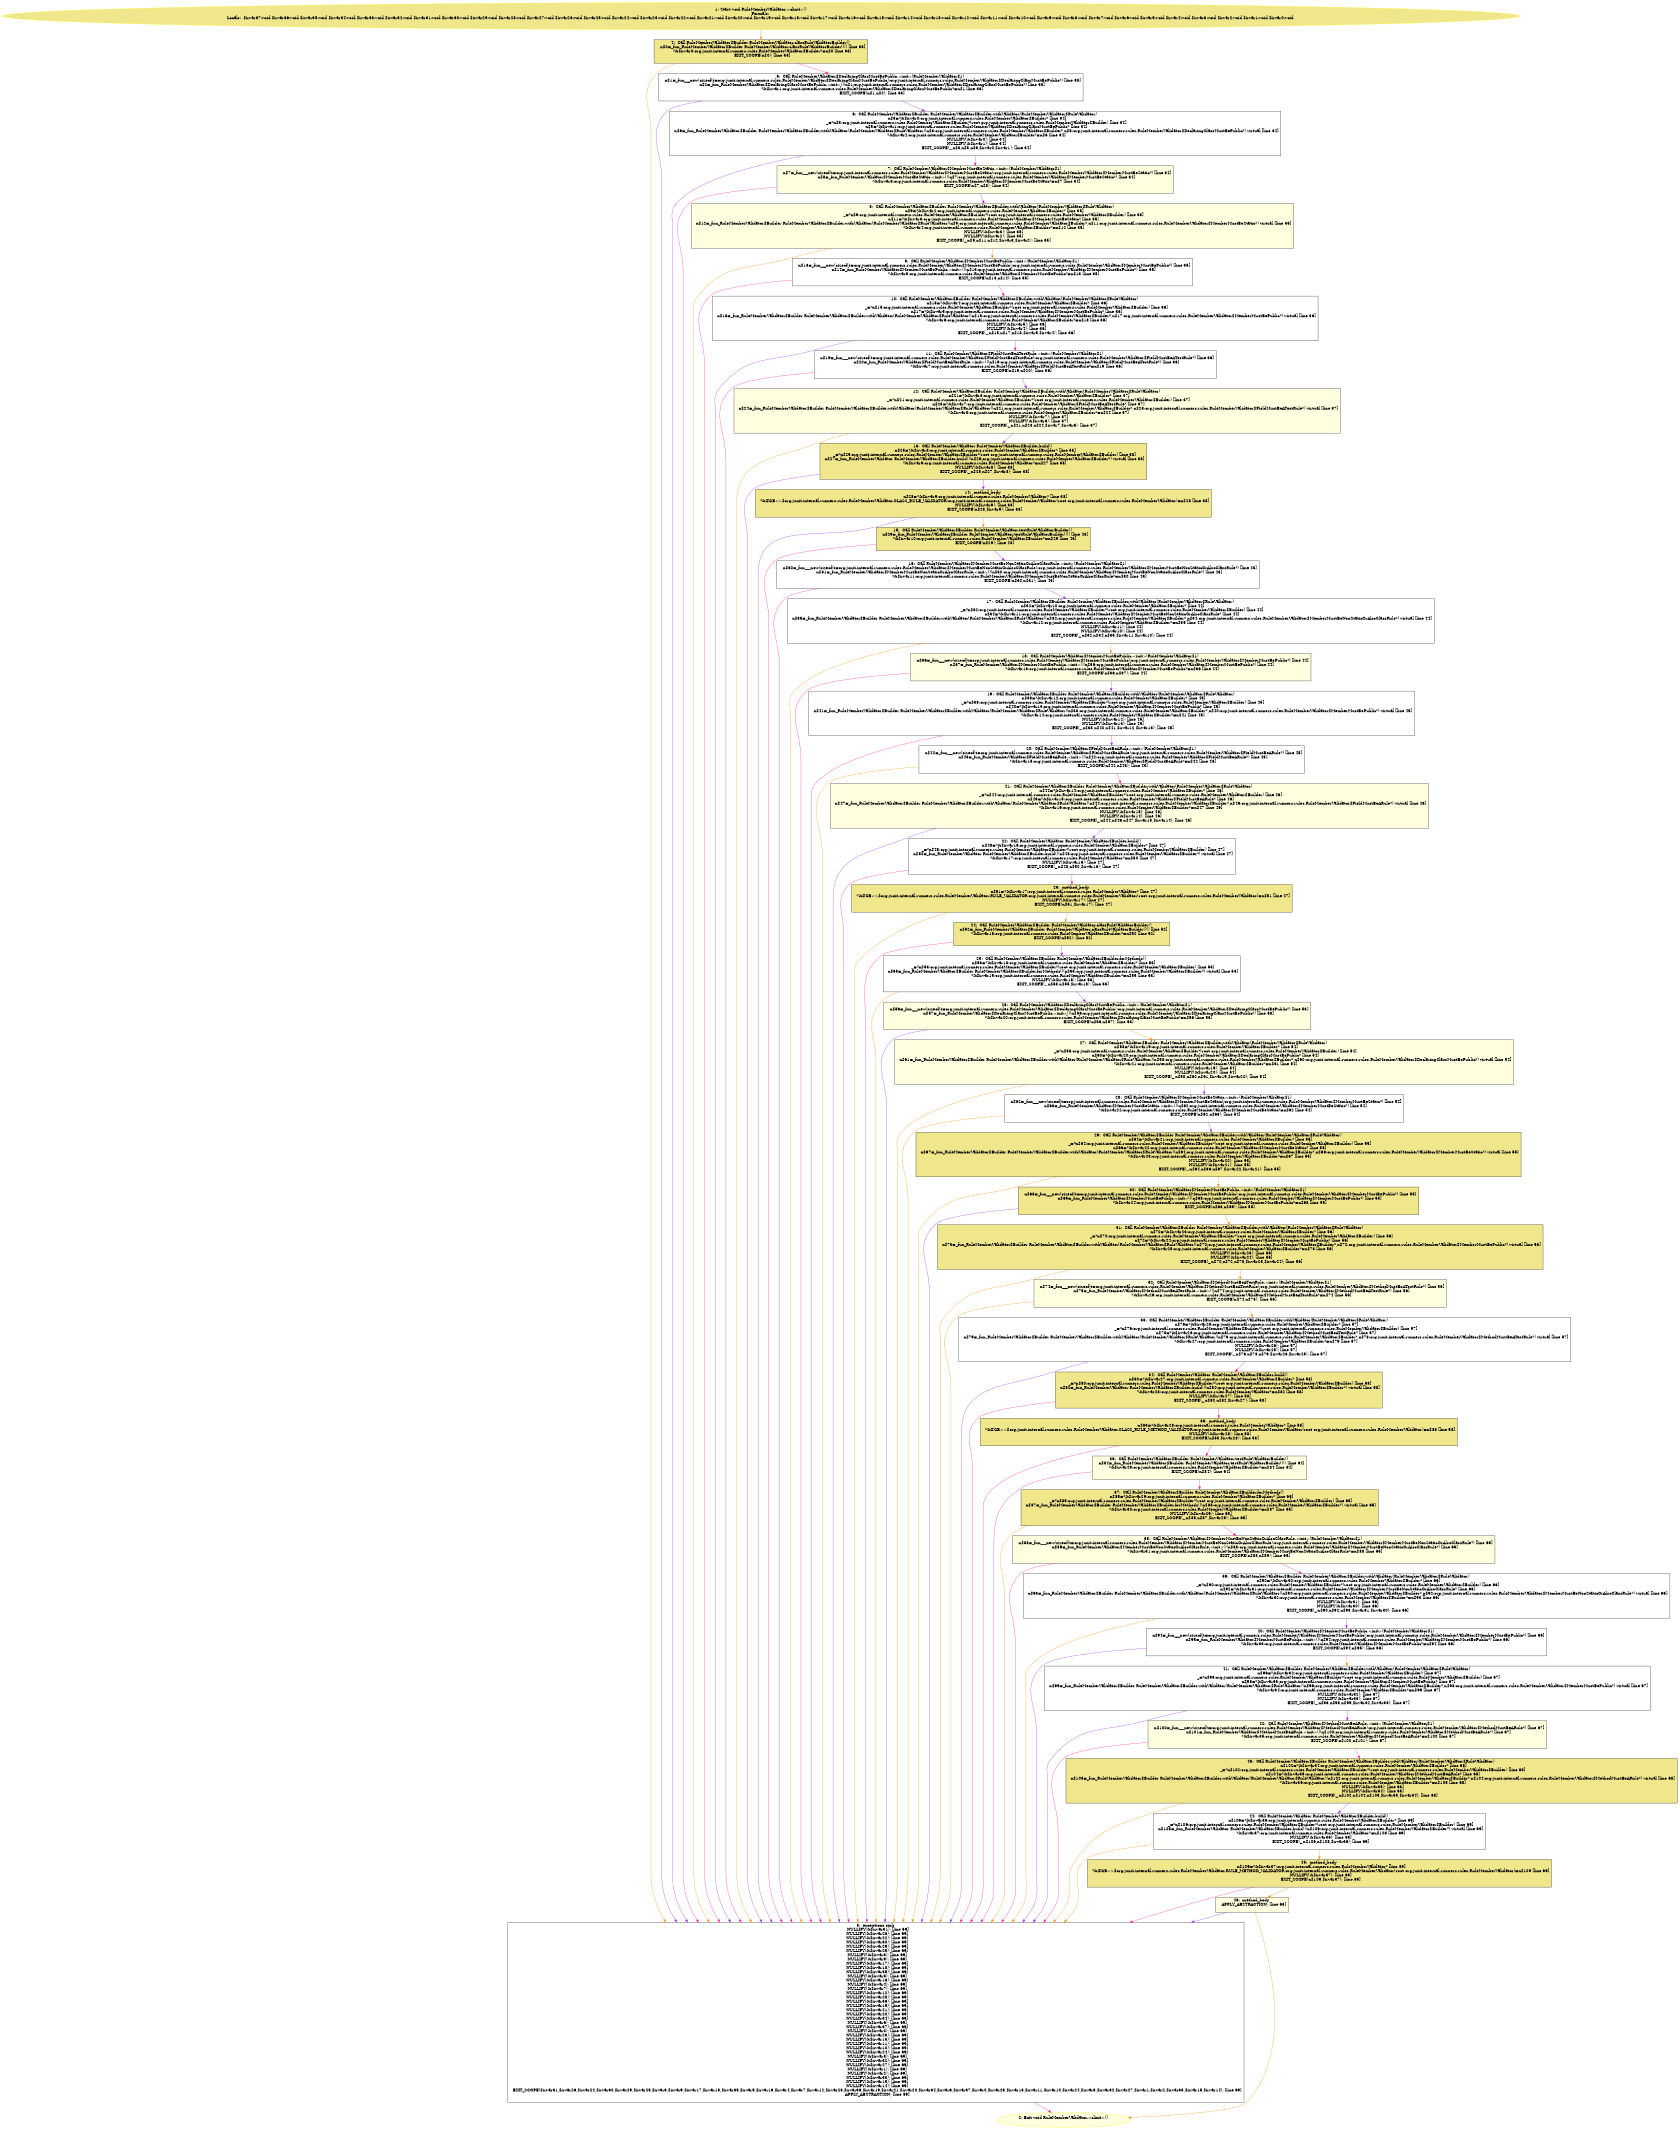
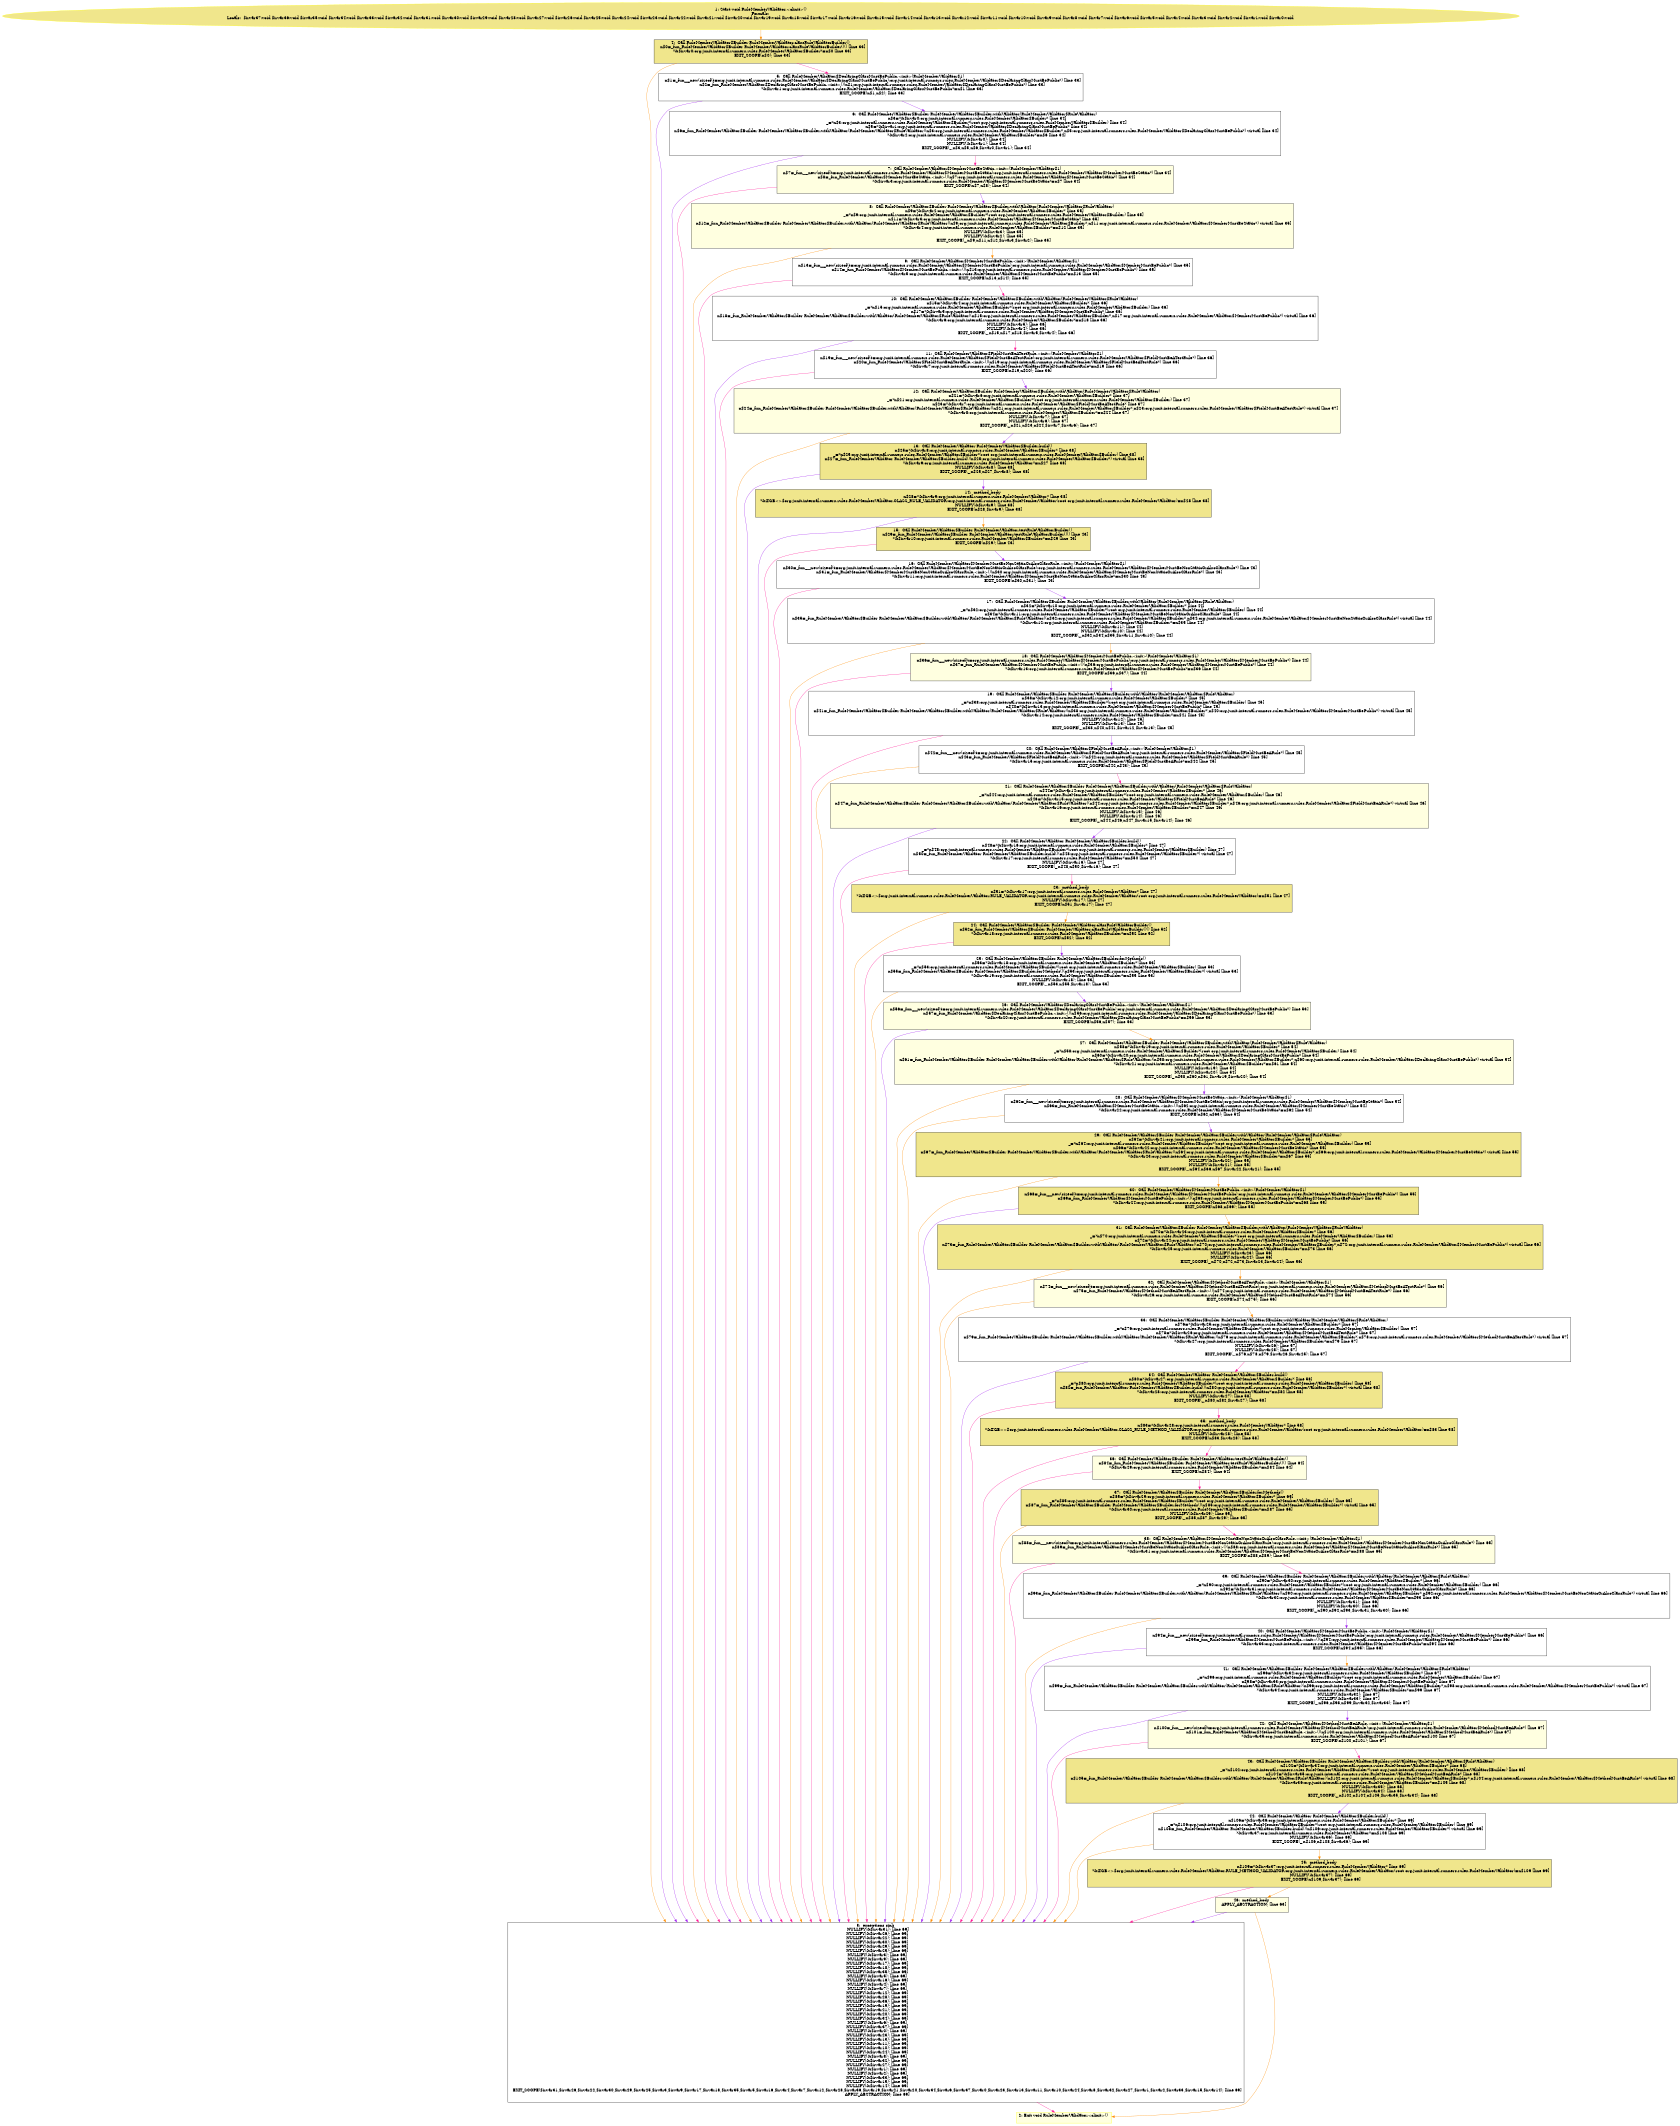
node "2: Exit void RuleMemberValidator.<clinit>()": shape ellipse -> box
